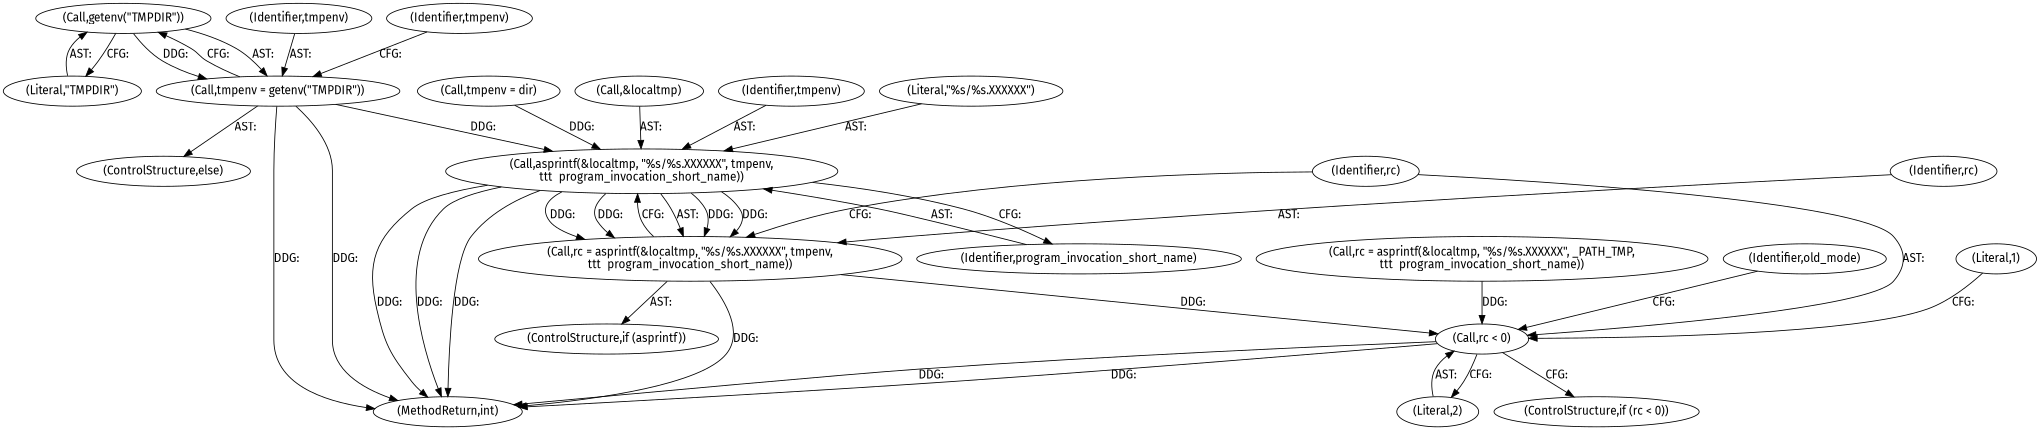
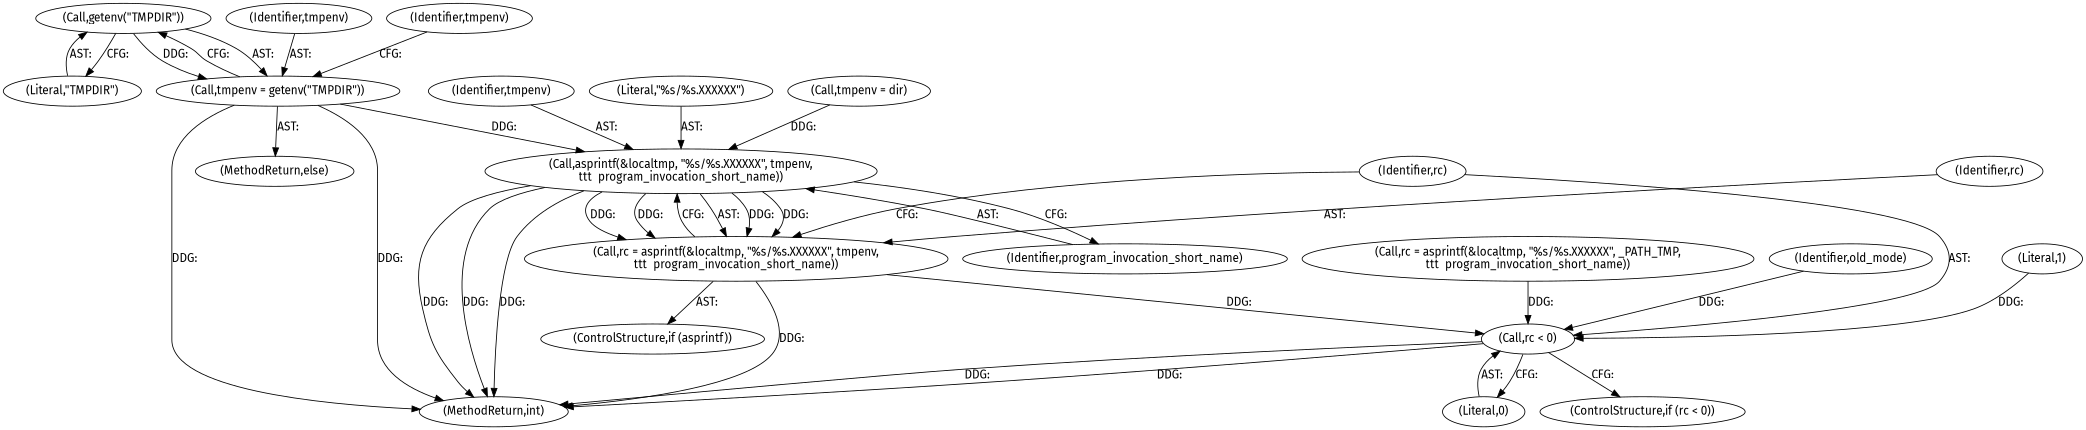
node "(Call,&localtmp)": removed
node "(ControlStructure,else)": label "(ControlStructure,else)" -> "(MethodReturn,else)"
edge "(Identifier,old_mode)" -> "(Call,rc < 0)": label "CFG: " -> "DDG: "
edge "(Literal,1)" -> "(Call,rc < 0)": label "CFG: " -> "DDG: "
node "(Literal,2)": label "(Literal,2)" -> "(Literal,0)"
